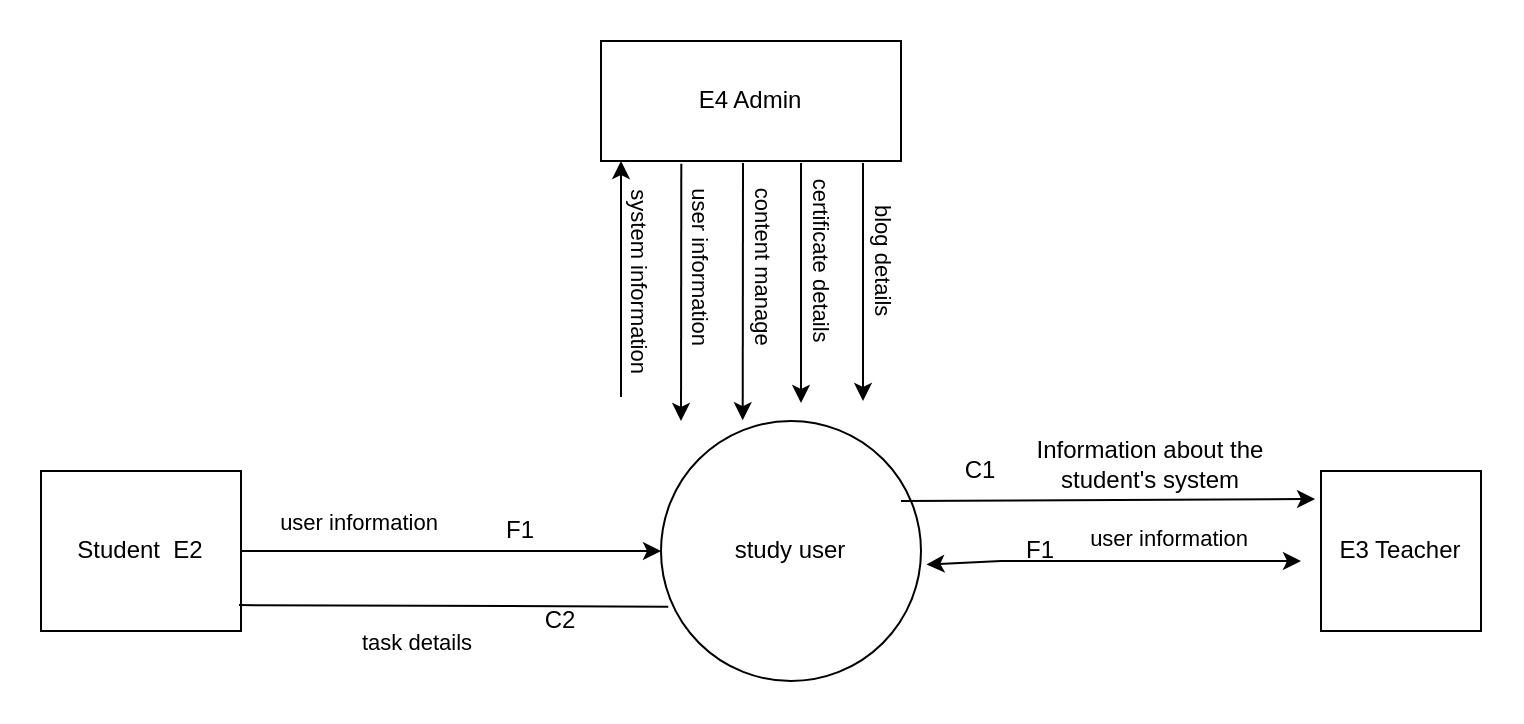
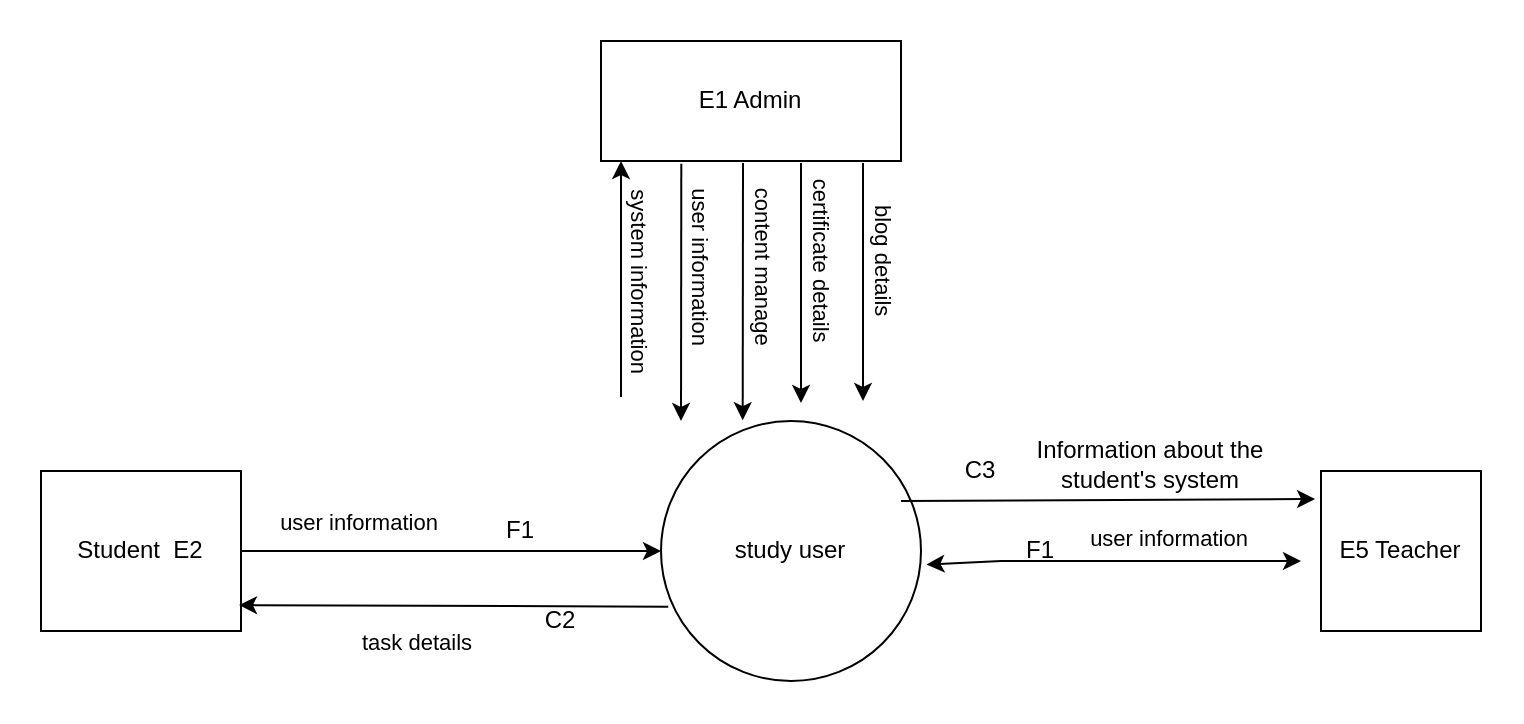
node "E4 Admin": label "E4 Admin" -> "E1 Admin"
node "C1": label "C1" -> "C3"
node "E3 Teacher": label "E3 Teacher" -> "E5 Teacher"
edge "Student E2" -- "study user": arrowhead none -> classic
